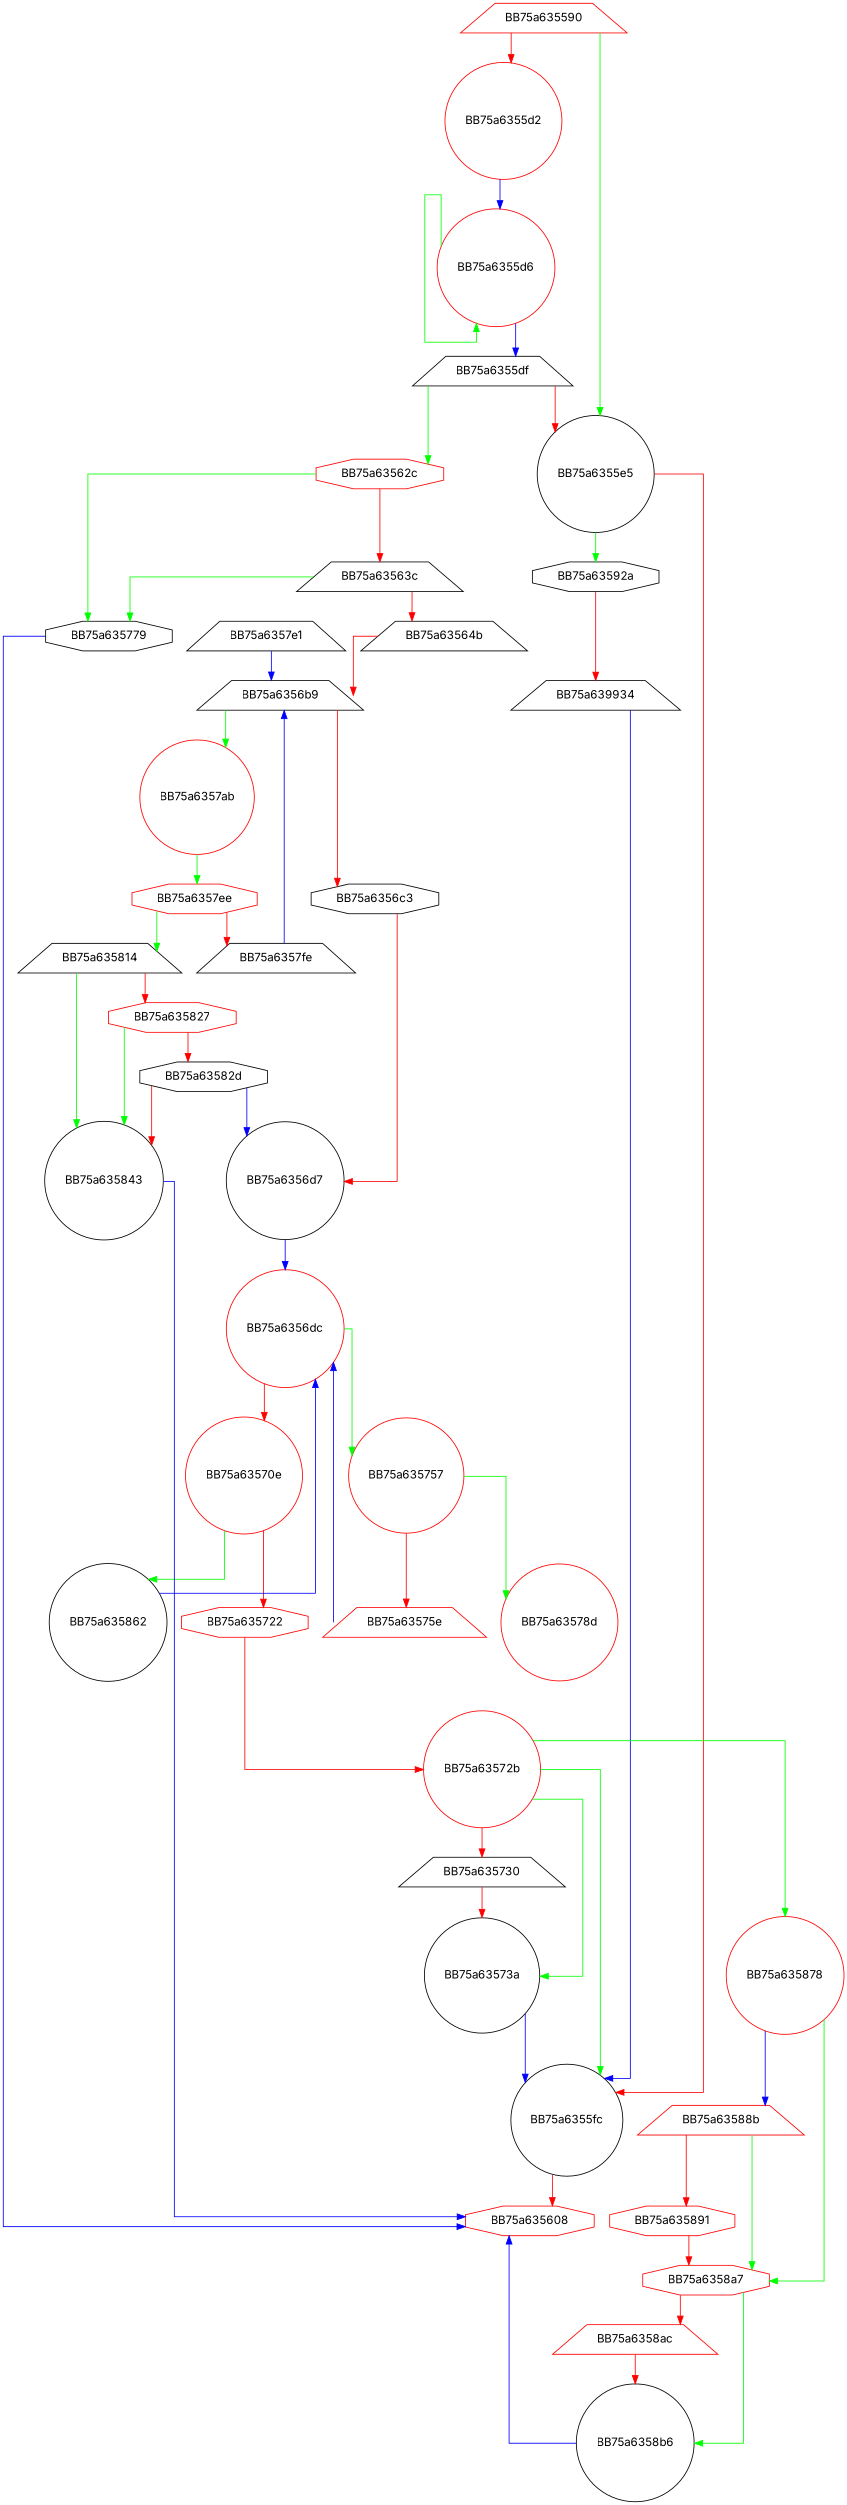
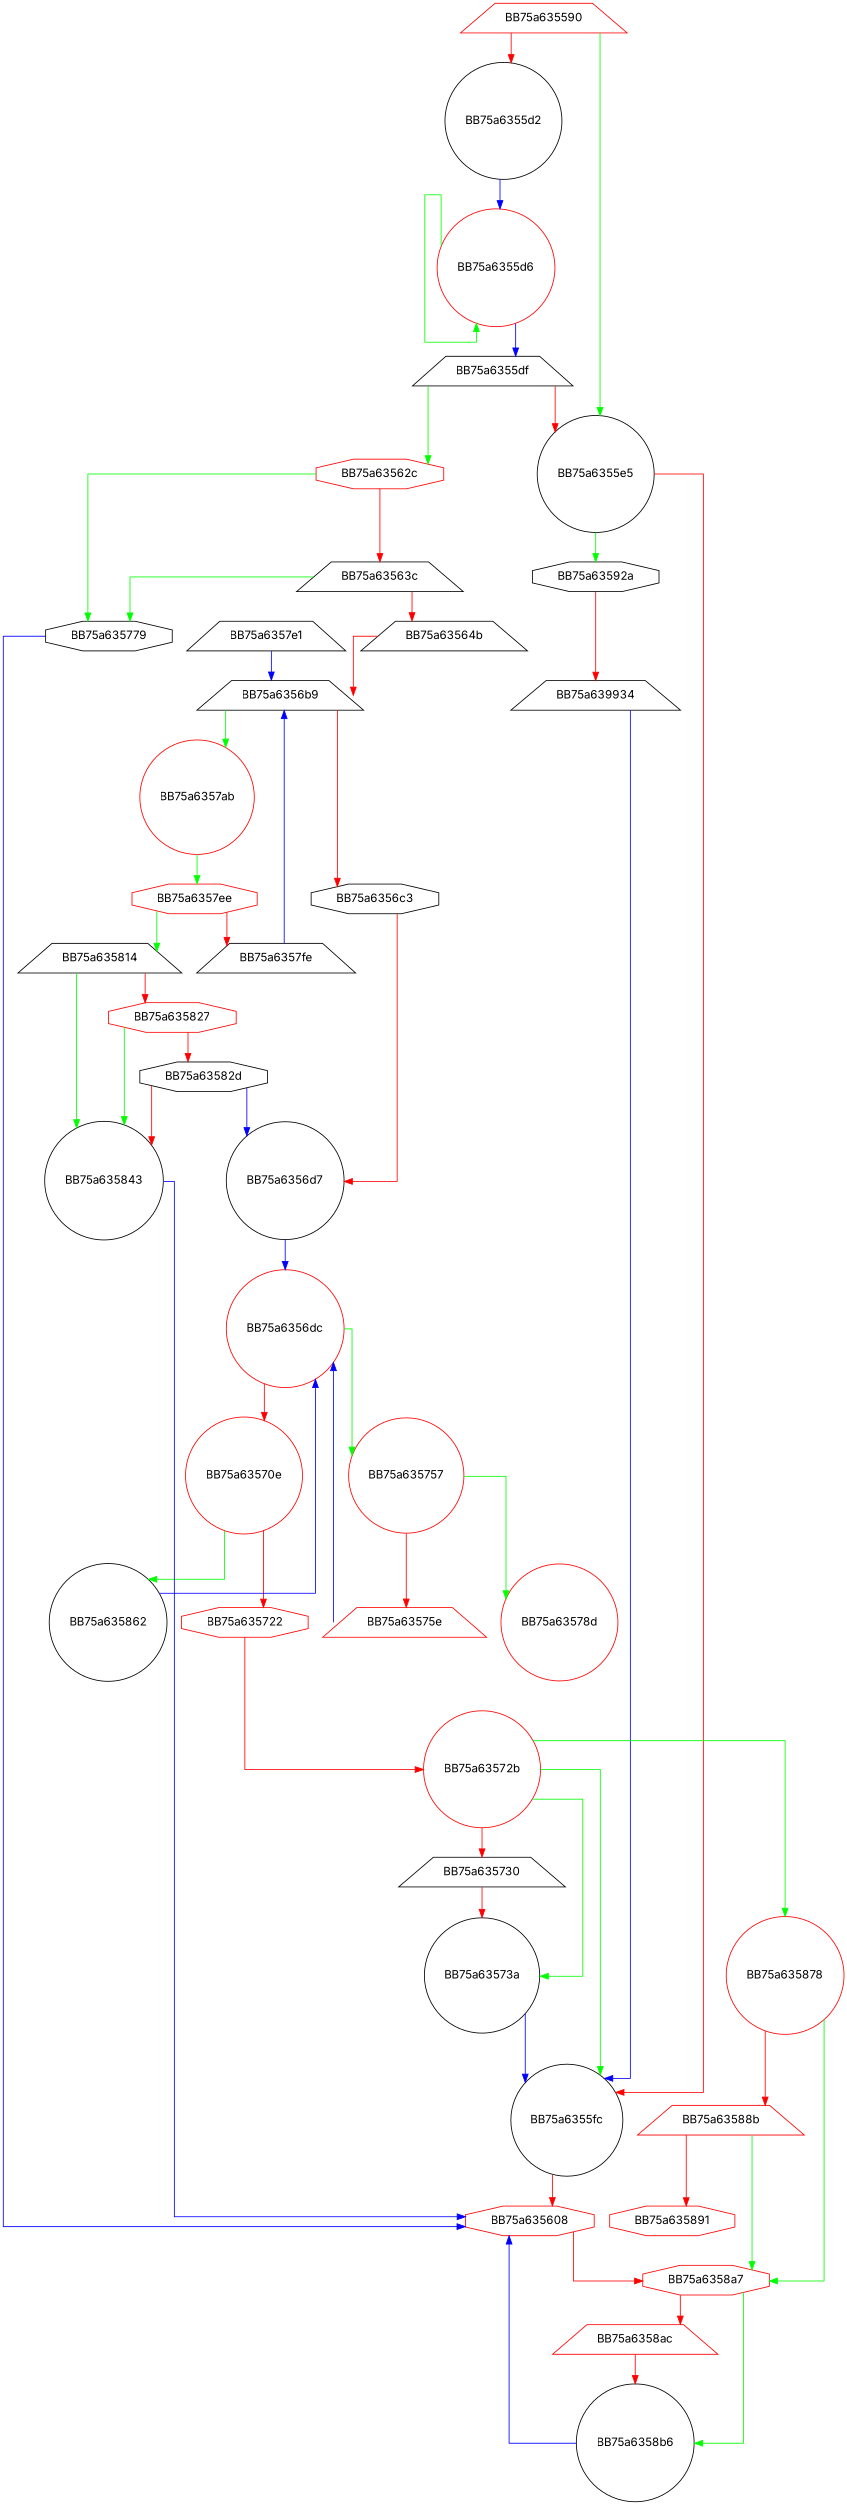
node "BB75a6355d2": color red -> black
edge "BB75a635878" -> "BB75a63588b": color blue -> red
edge "BB75a635891" -> "BB75a6358a7": now "BB75a635608" -> "BB75a6358a7"
